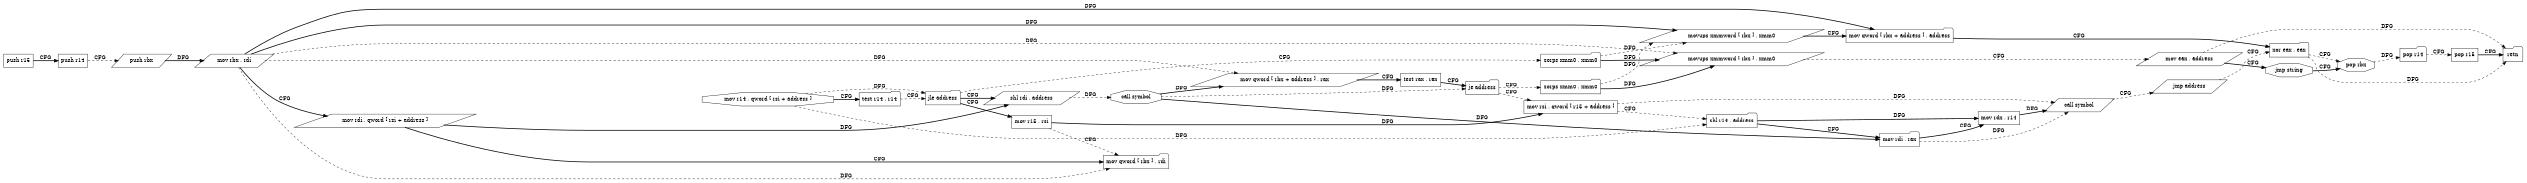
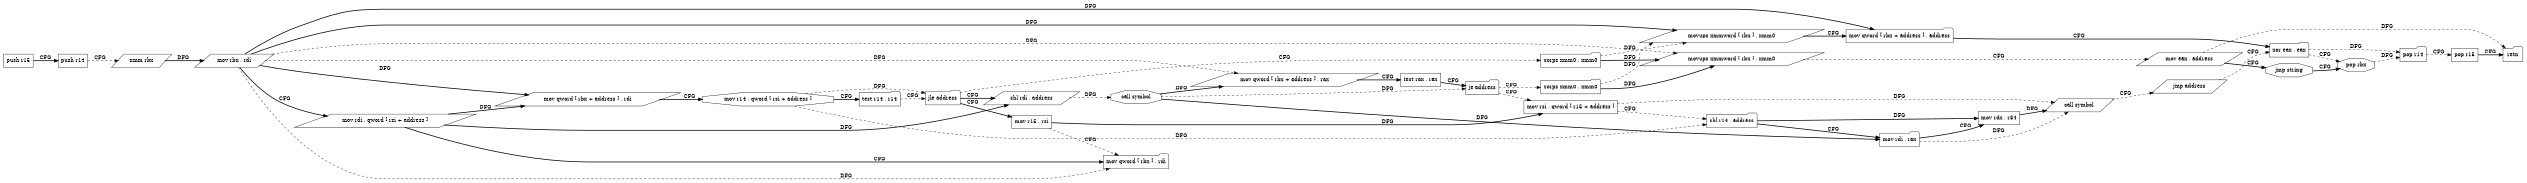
node "push rbx": label "push rbx" -> "xmm rbx"
edge "xor eax , eax" -> "retn": now "xor eax , eax" -> "pop r14"
node "mov qword [ rbx + address ] , rdi": added
node "mov rdx , r14": label "mov rdx , r14" -> "mov rdx , r84"
